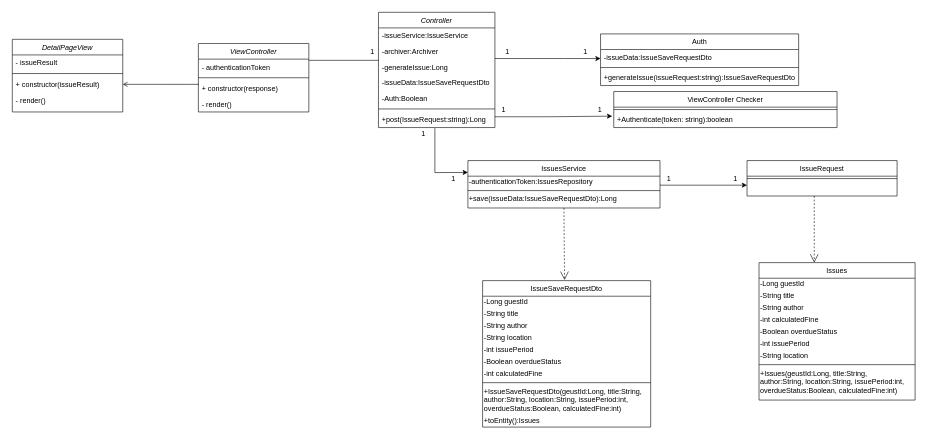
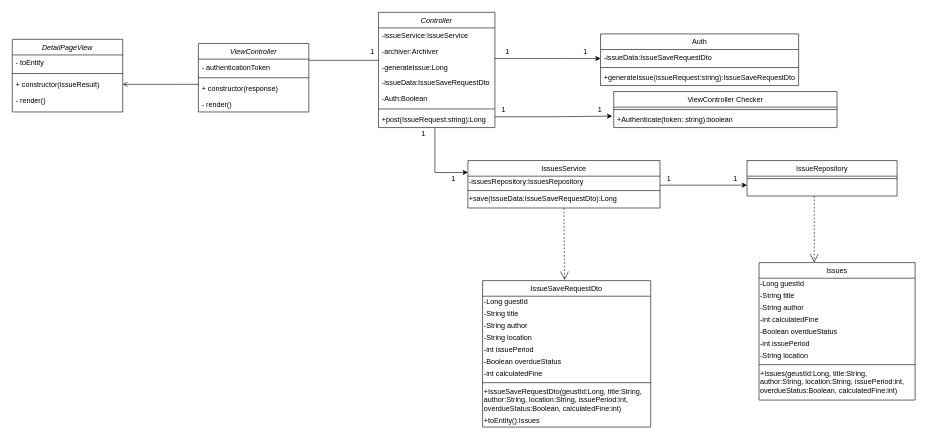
node "- issueResult": label "- issueResult" -> "- toEntity"
node "IssueRequest": label "IssueRequest" -> "IssueRepository"
node "-authenticationToken:IssuesRepository": label "-authenticationToken:IssuesRepository" -> "-issuesRepository:IssuesRepository"
